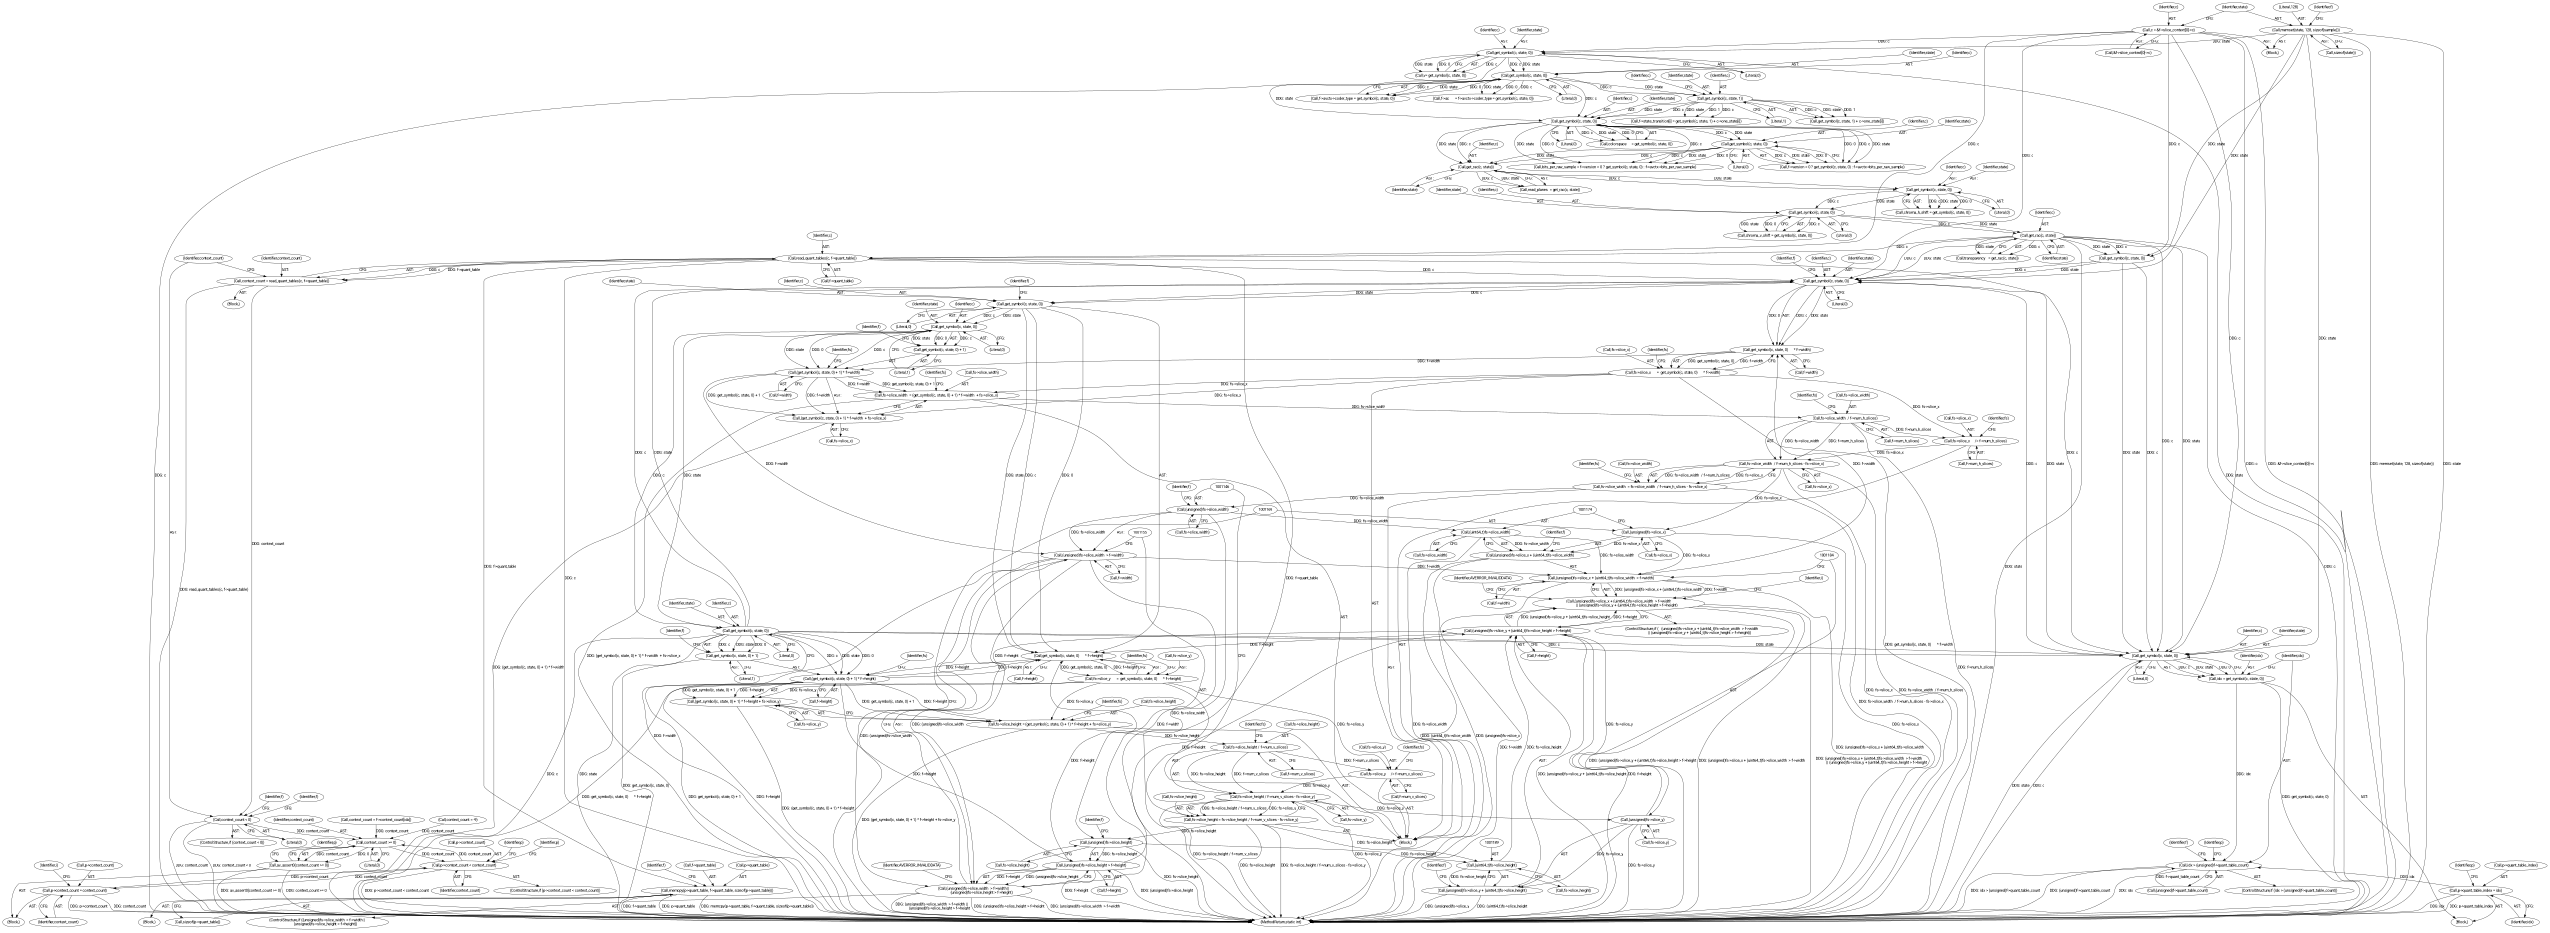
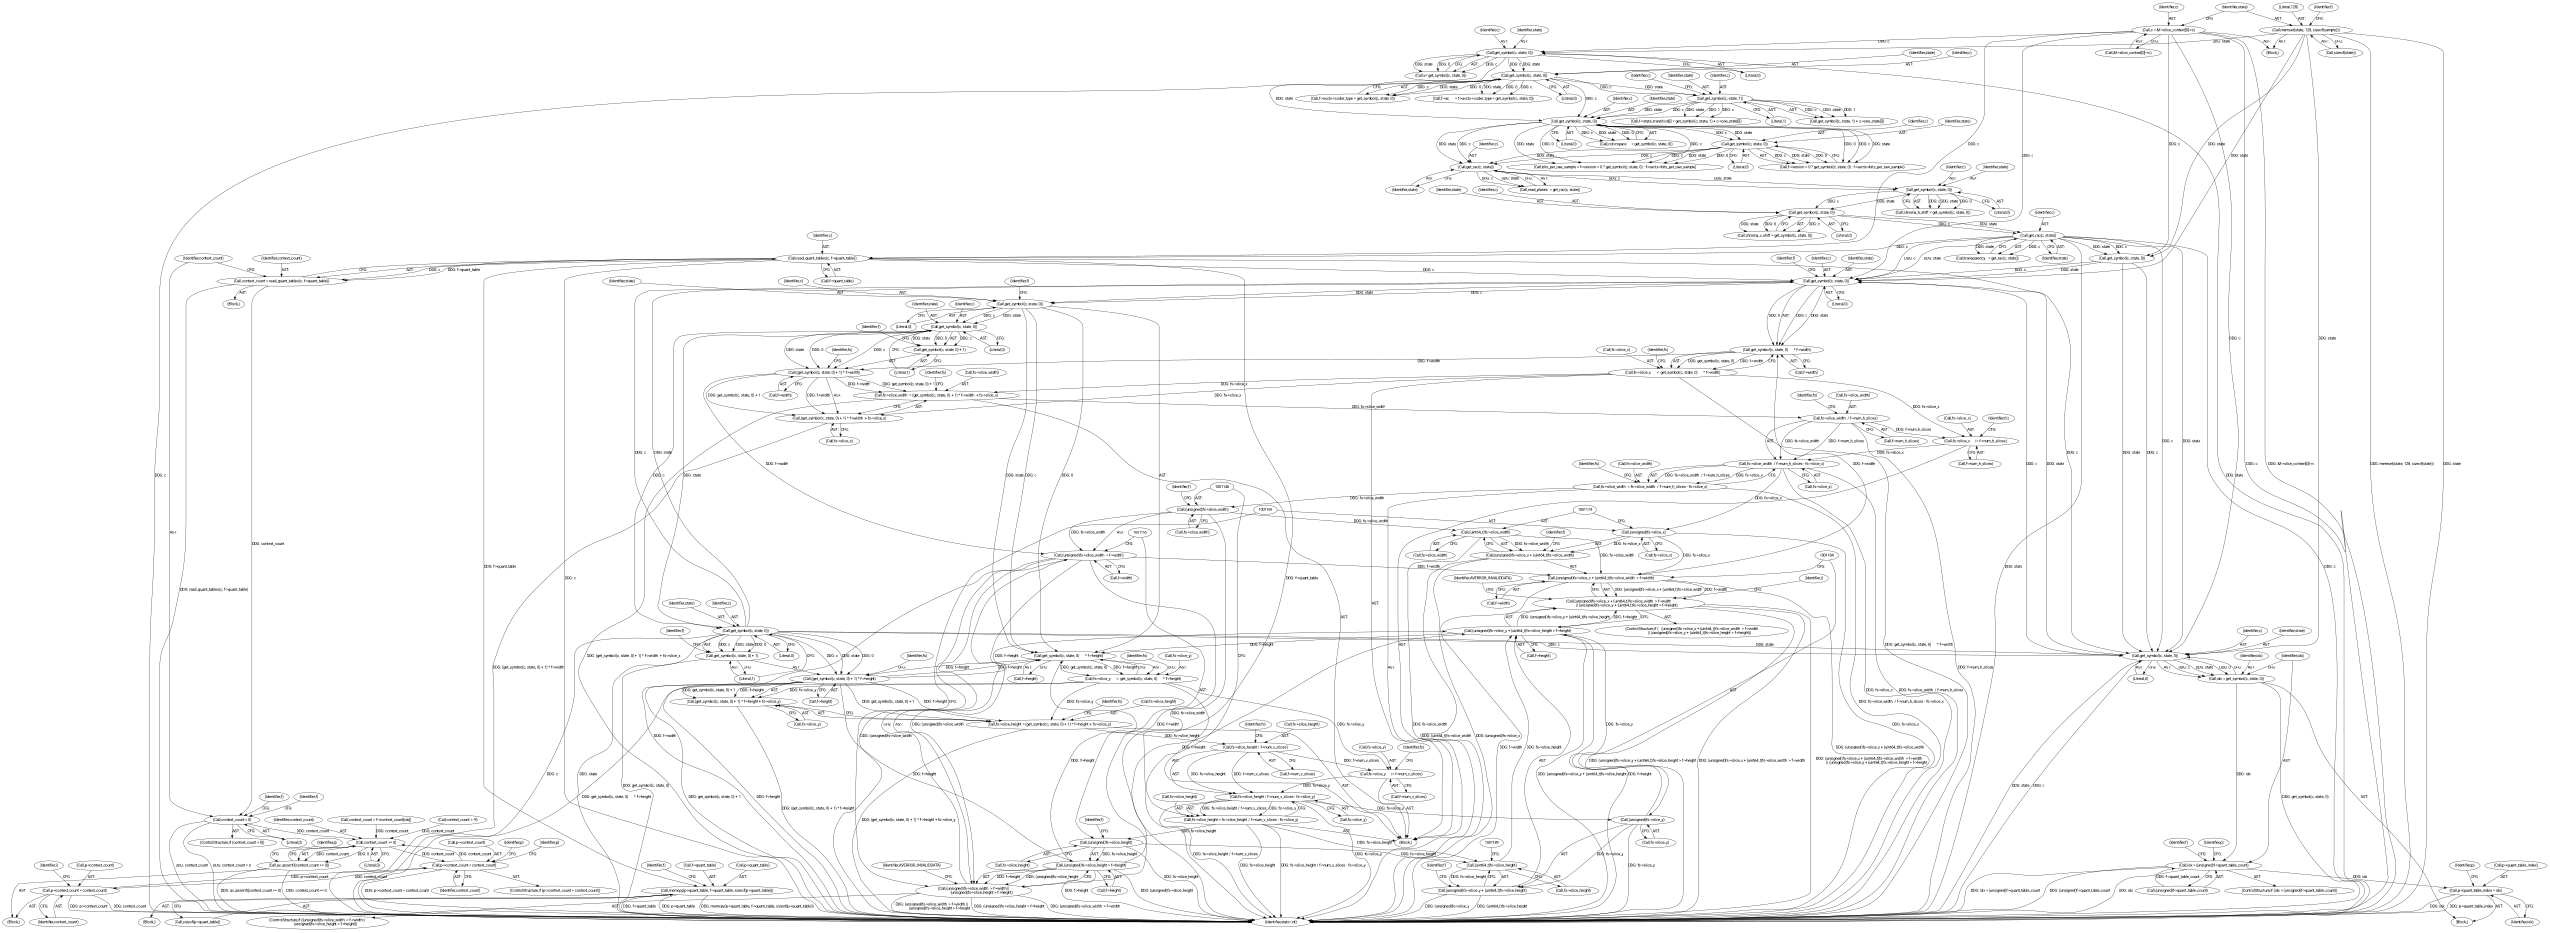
edge "1001189" -> "(Call,(uint64_t)fs->slice_height)": label "AST: " -> "CFG: "
edge "(Call,p->quant_table_index = idx)" -> "(Call,idx > (unsigned)f->quant_table_count)": reversed
node "(MethodReturn,static int)": label "(MethodReturn,static int)" -> "(Identifier,static int)"
